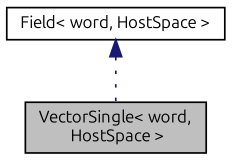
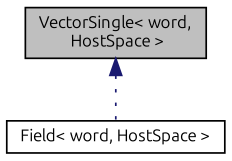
edge "VectorSingle< word, HostSpace >" -> "Field< word, HostSpace >": reversed
